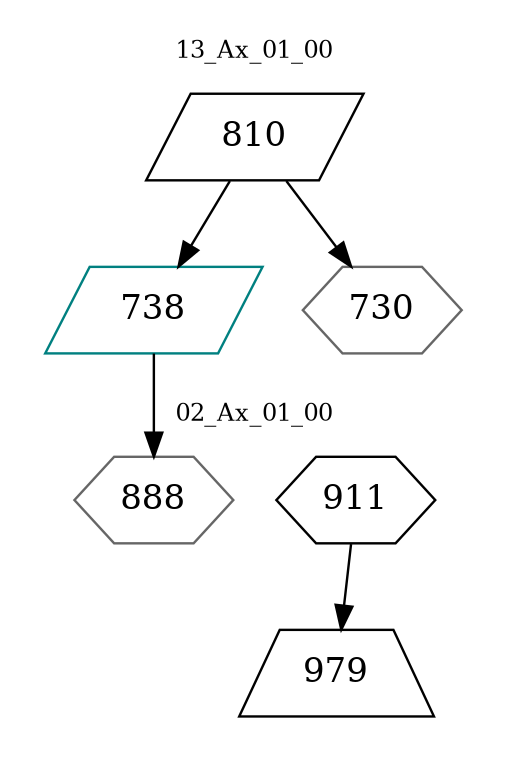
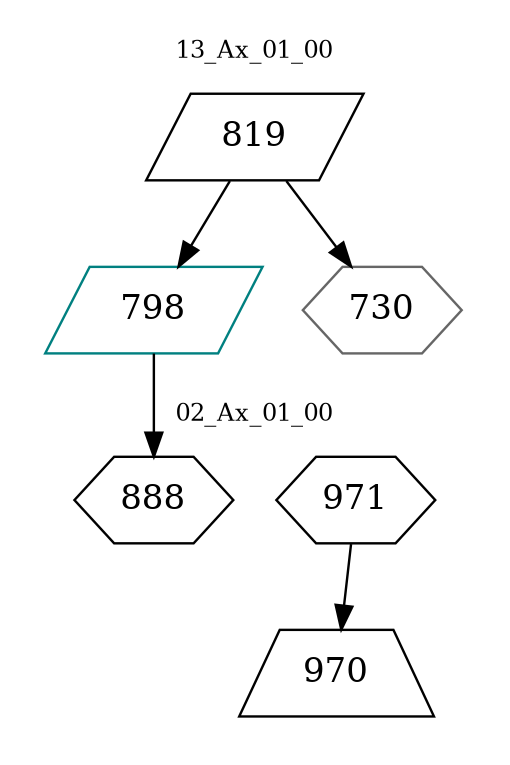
node "810": label "810" -> "819"
node "738": label "738" -> "798"
node "888": color gray40 -> black
node "911": label "911" -> "971"
node "979": label "979" -> "970"
